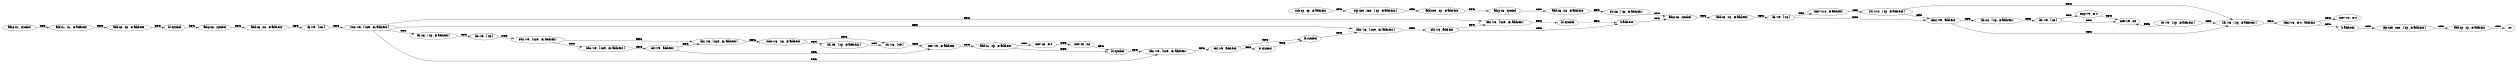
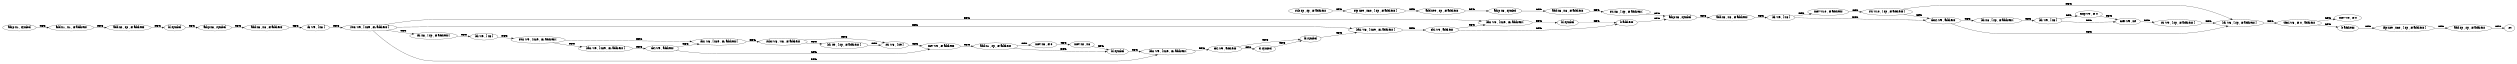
edge "str w9 , [ sp , # address ]" -> "cset w9 , ne": reversed
edge "mov x8 , # 0" -> "mov x2 , x8": label "DFG" -> "CFG"
